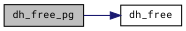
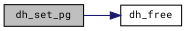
node "dh_free_pg": label "dh_free_pg" -> "dh_set_pg"
